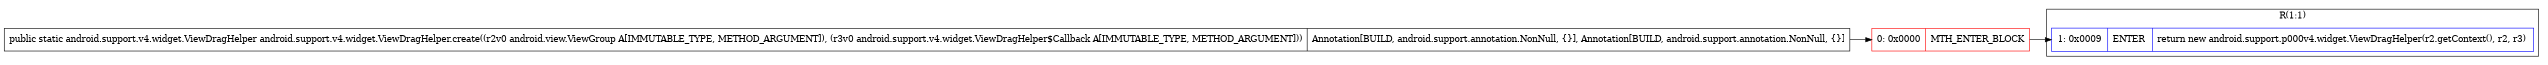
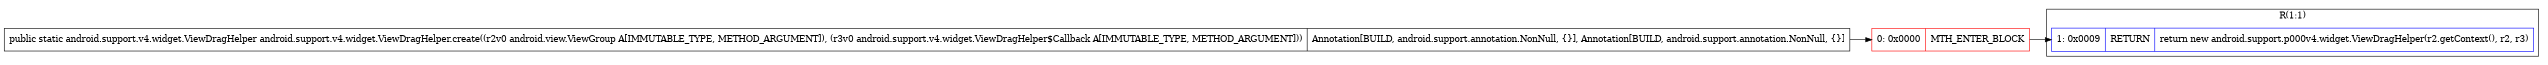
node "1: 0x0009": text "ENTER" -> "RETURN"
